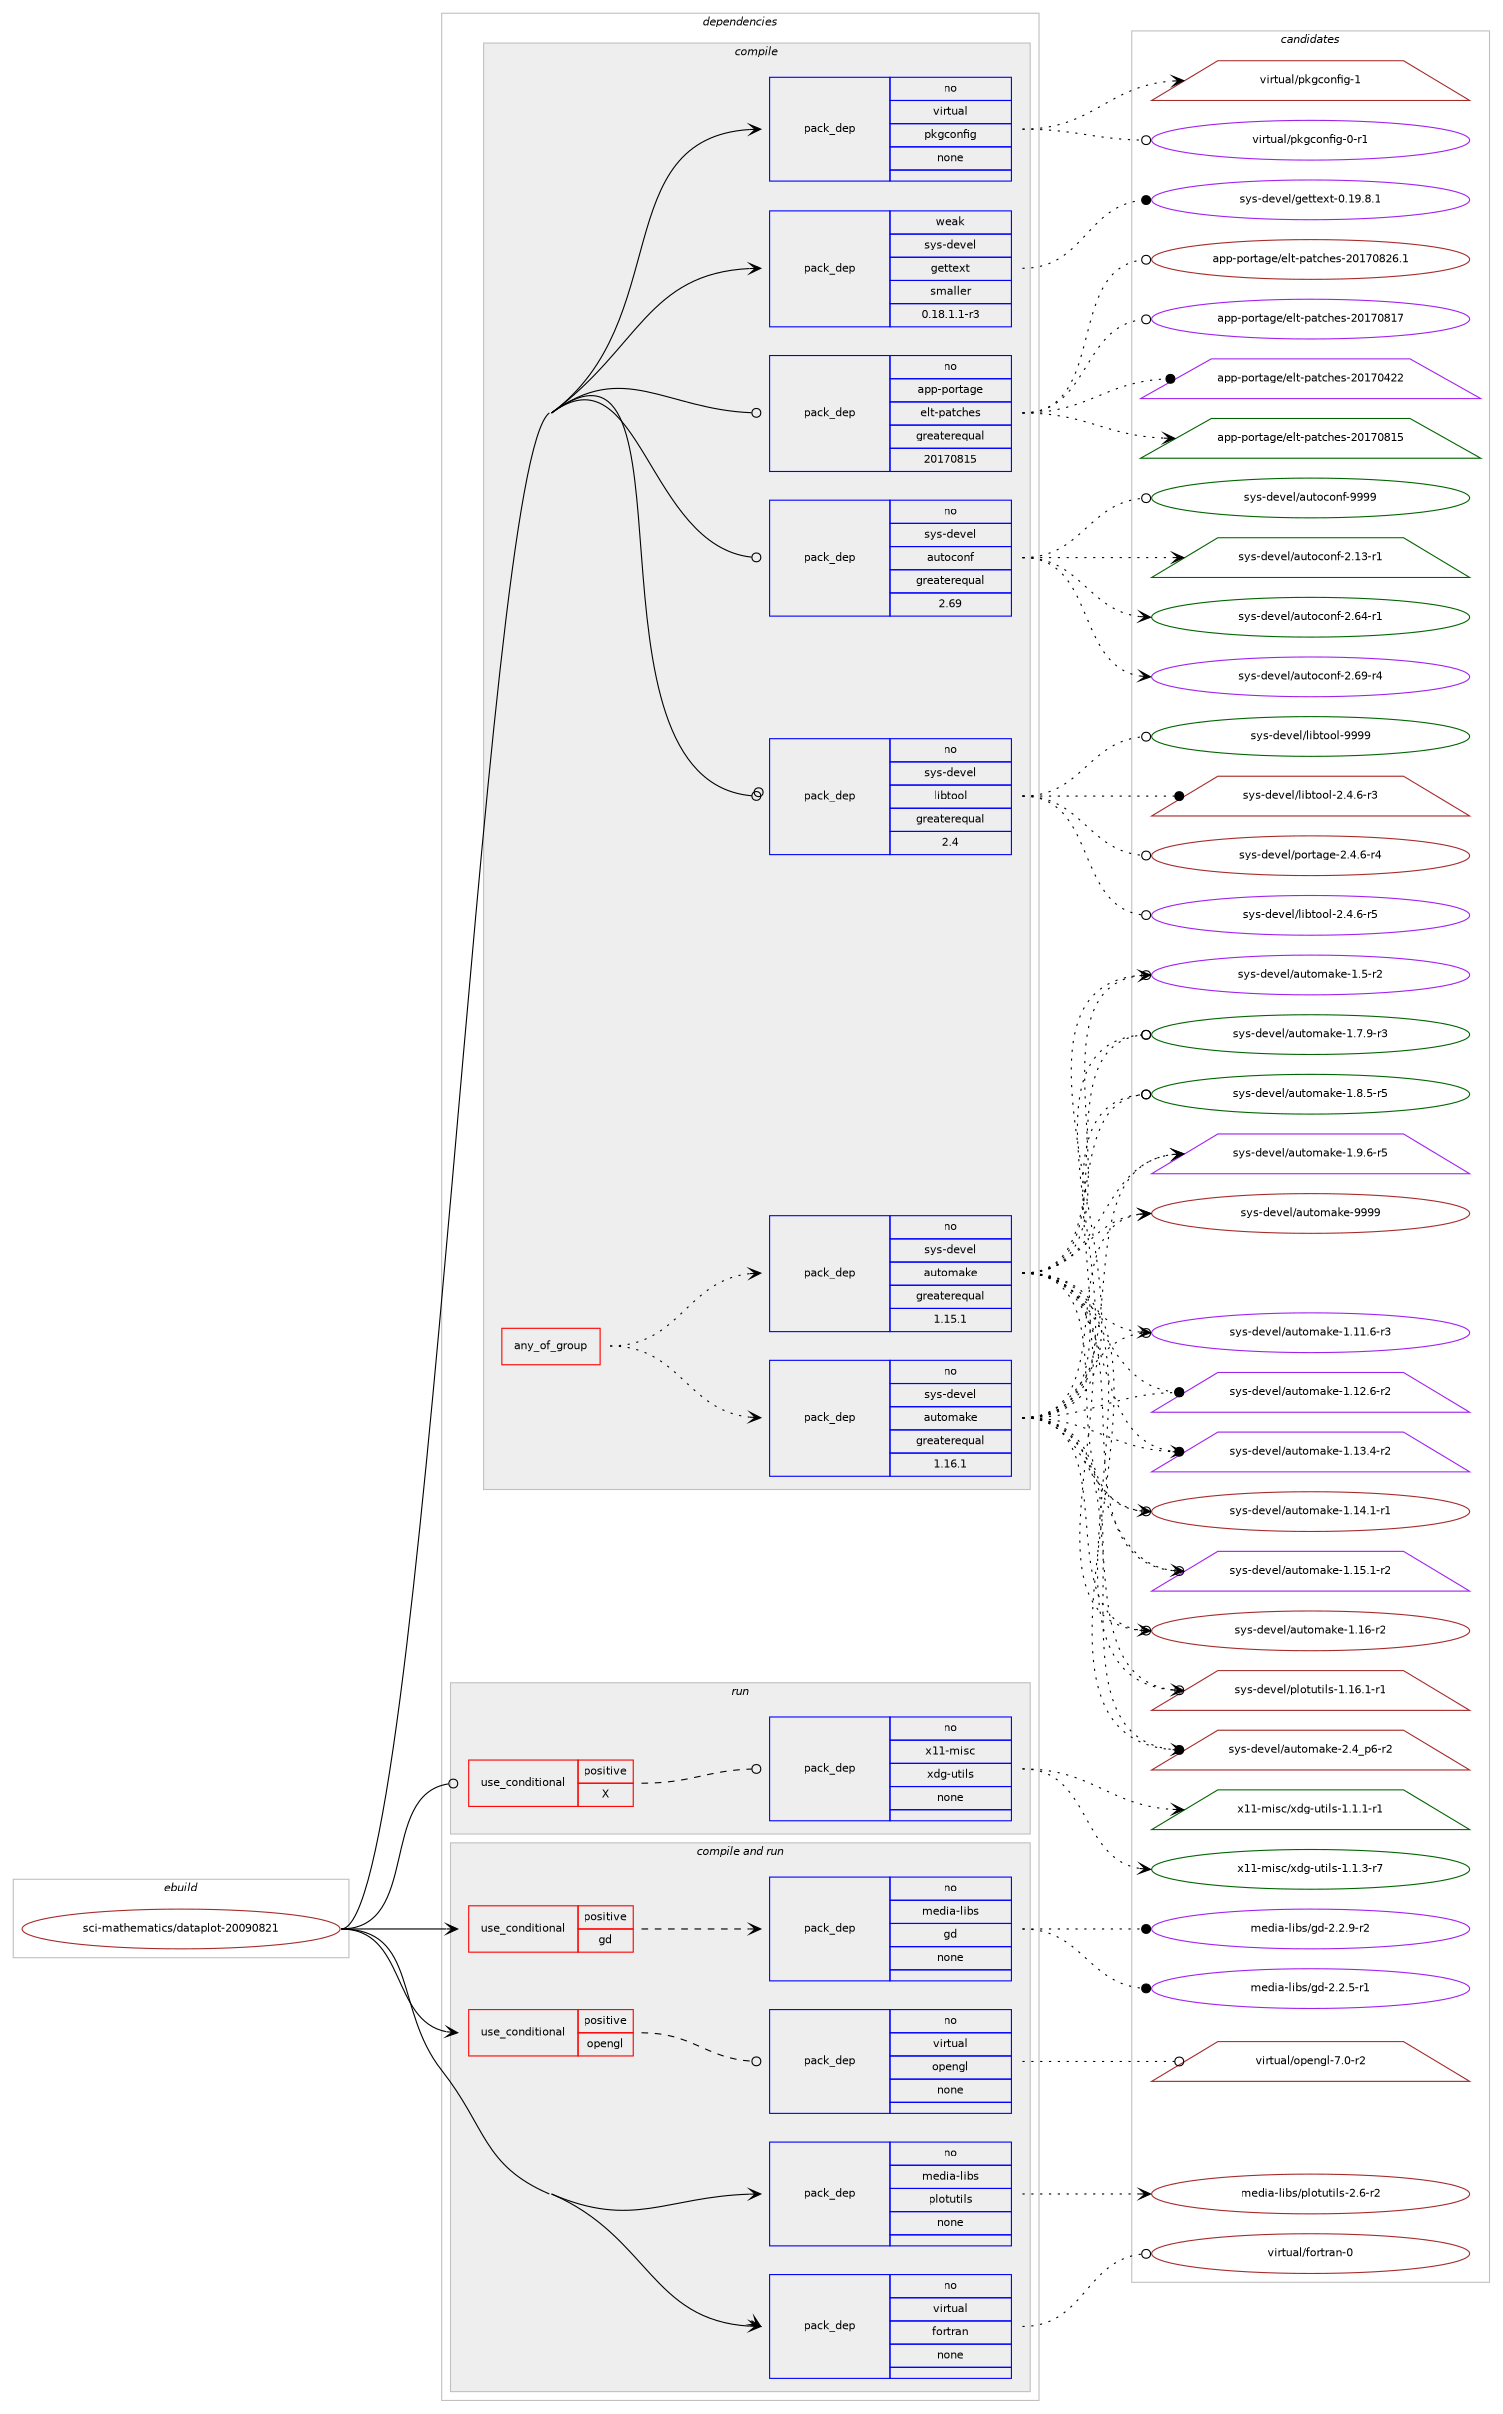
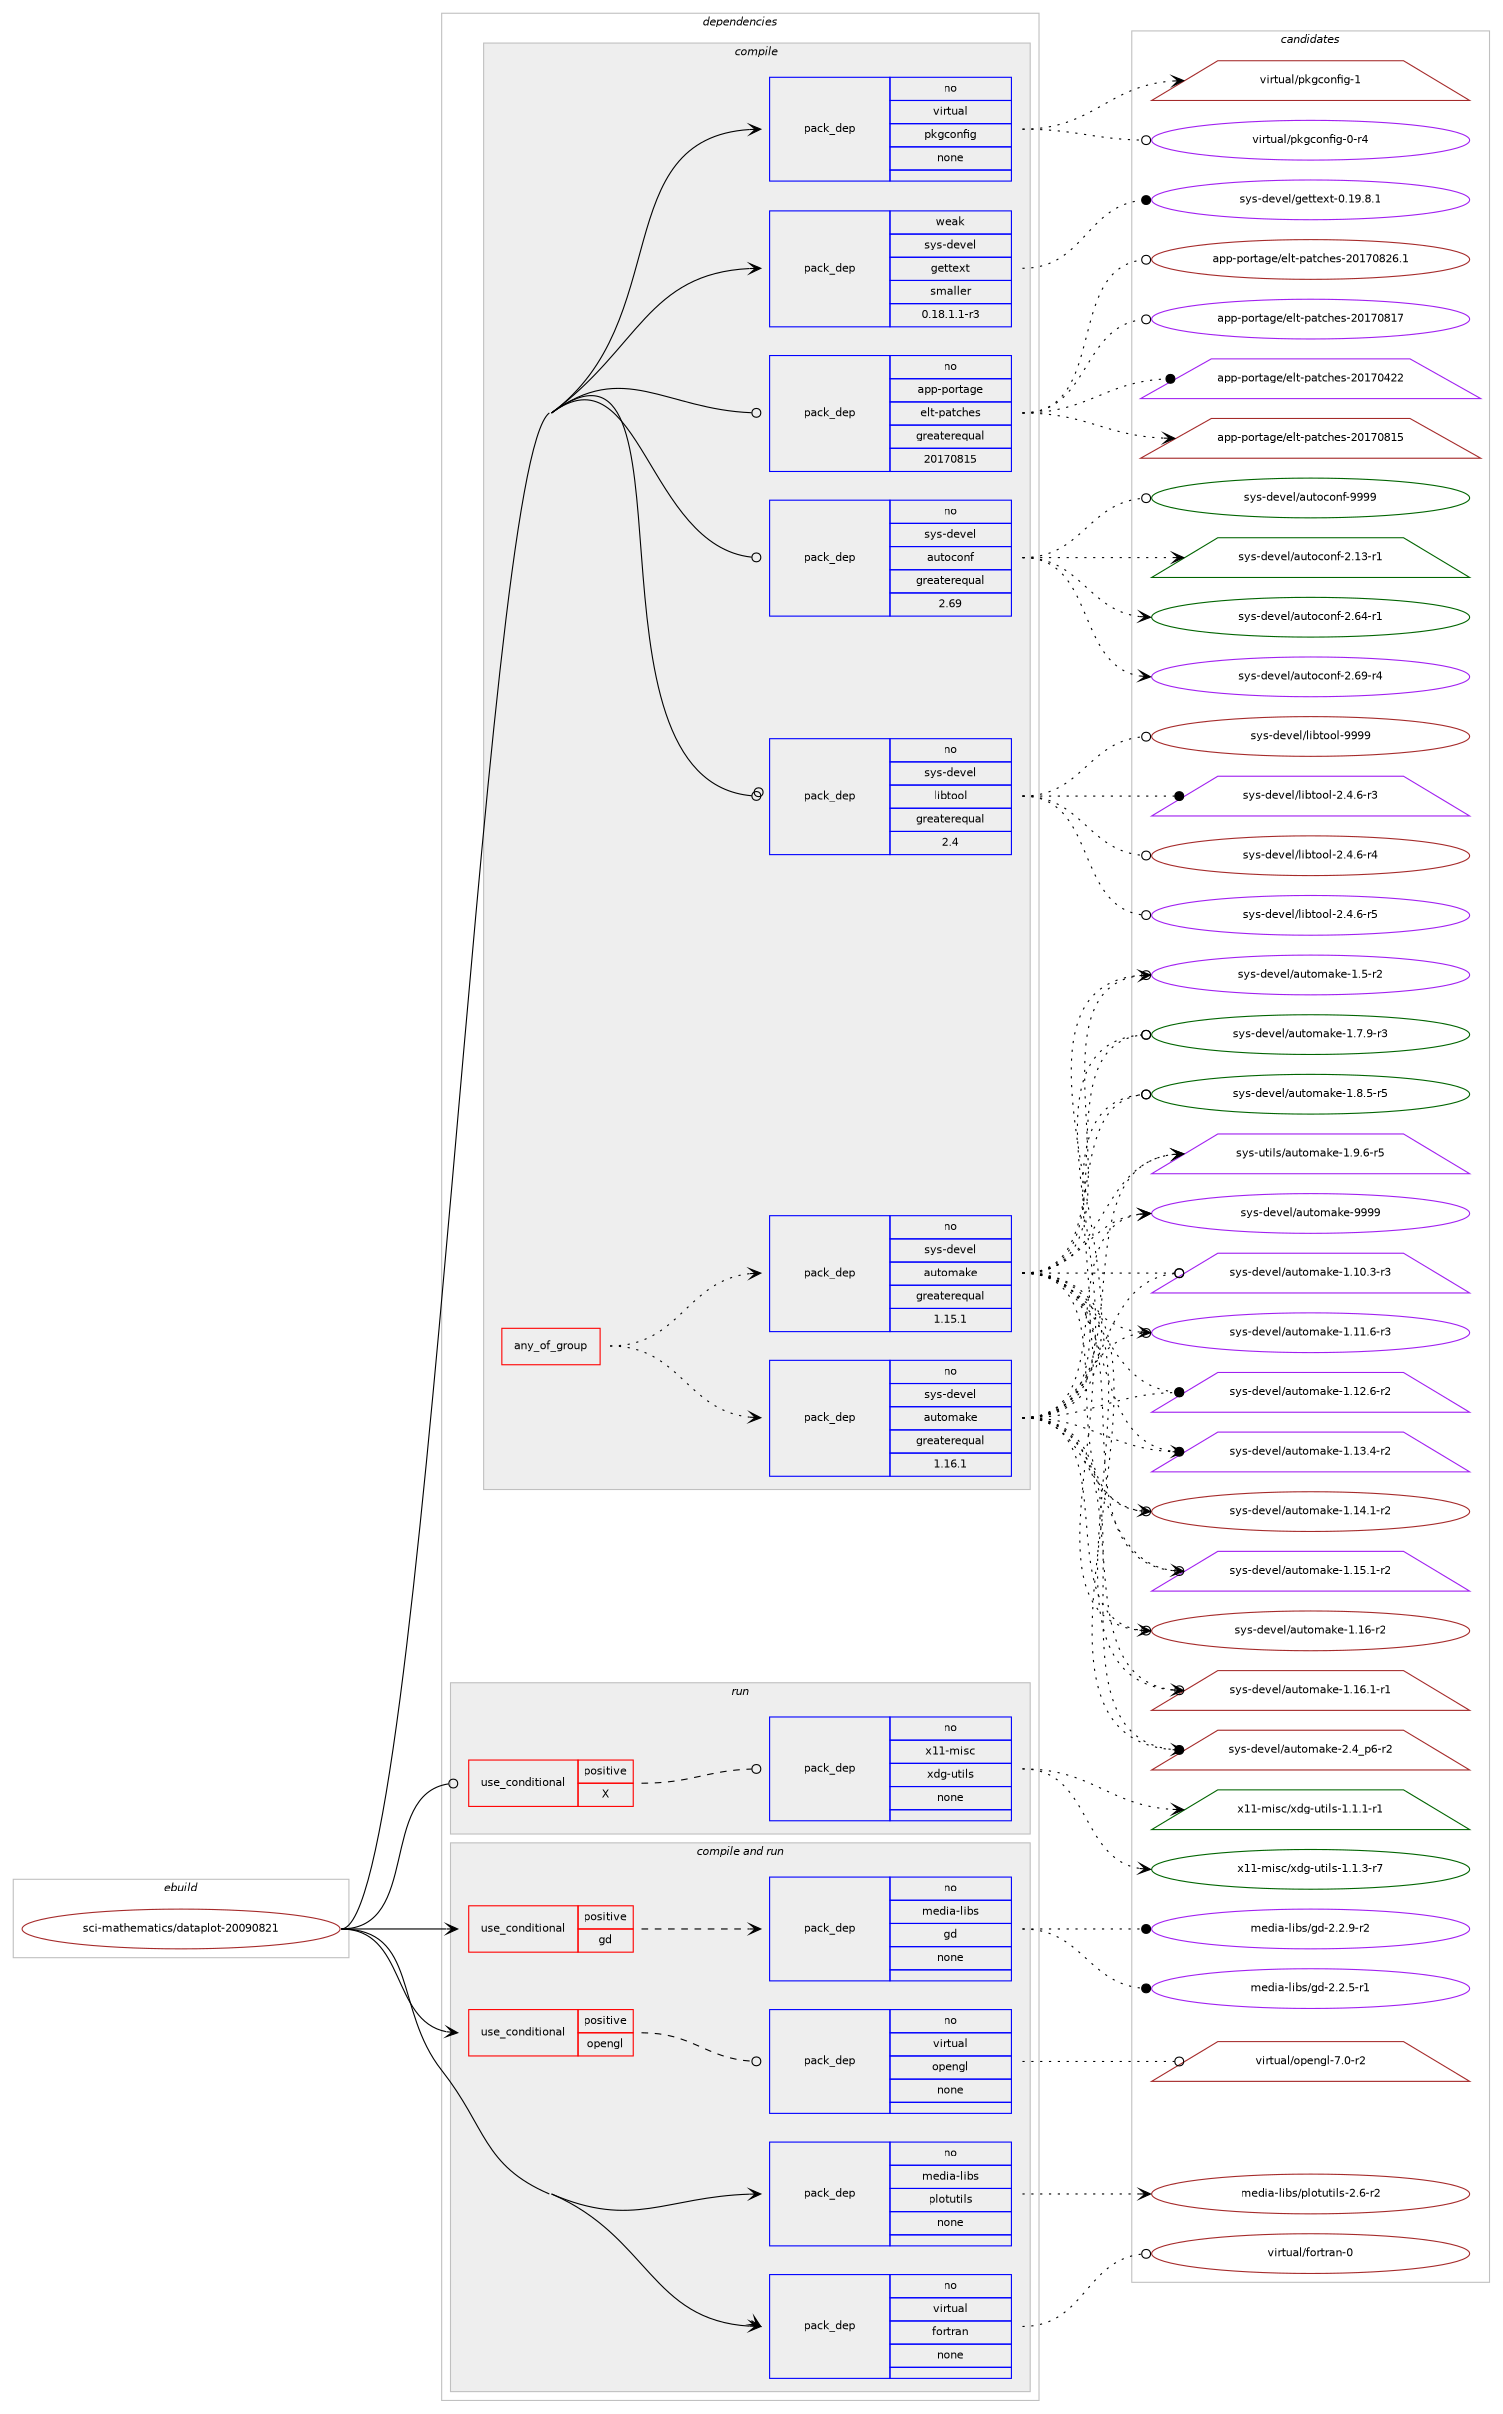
node "virtual/pkgconfig-0-r1": label "virtual/pkgconfig-0-r1" -> "virtual/pkgconfig-0-r4"
node "app-portage/elt-patches-20170815": color darkgreen -> brown
node "sys-devel/libtool-9999": color darkgreen -> brown
node "sys-devel/libtool-2.4.6-r3": color brown -> purple
node "sys-devel/portage-2.4.6-r4": label "sys-devel/portage-2.4.6-r4" -> "sys-devel/libtool-2.4.6-r4"
node "sys-devel/automake-1.9.6-r5": label "sys-devel/automake-1.9.6-r5" -> "sys-utils/automake-1.9.6-r5"
node "sys-devel/automake-9999": color brown -> purple
node "sys-devel/automake-1.10.3-r3": added
node "sys-devel/automake-1.14.1-r1": label "sys-devel/automake-1.14.1-r1" -> "sys-devel/automake-1.14.1-r2"
node "sys-devel/plotutils-1.16.1-r1": label "sys-devel/plotutils-1.16.1-r1" -> "sys-devel/automake-1.16.1-r1"
